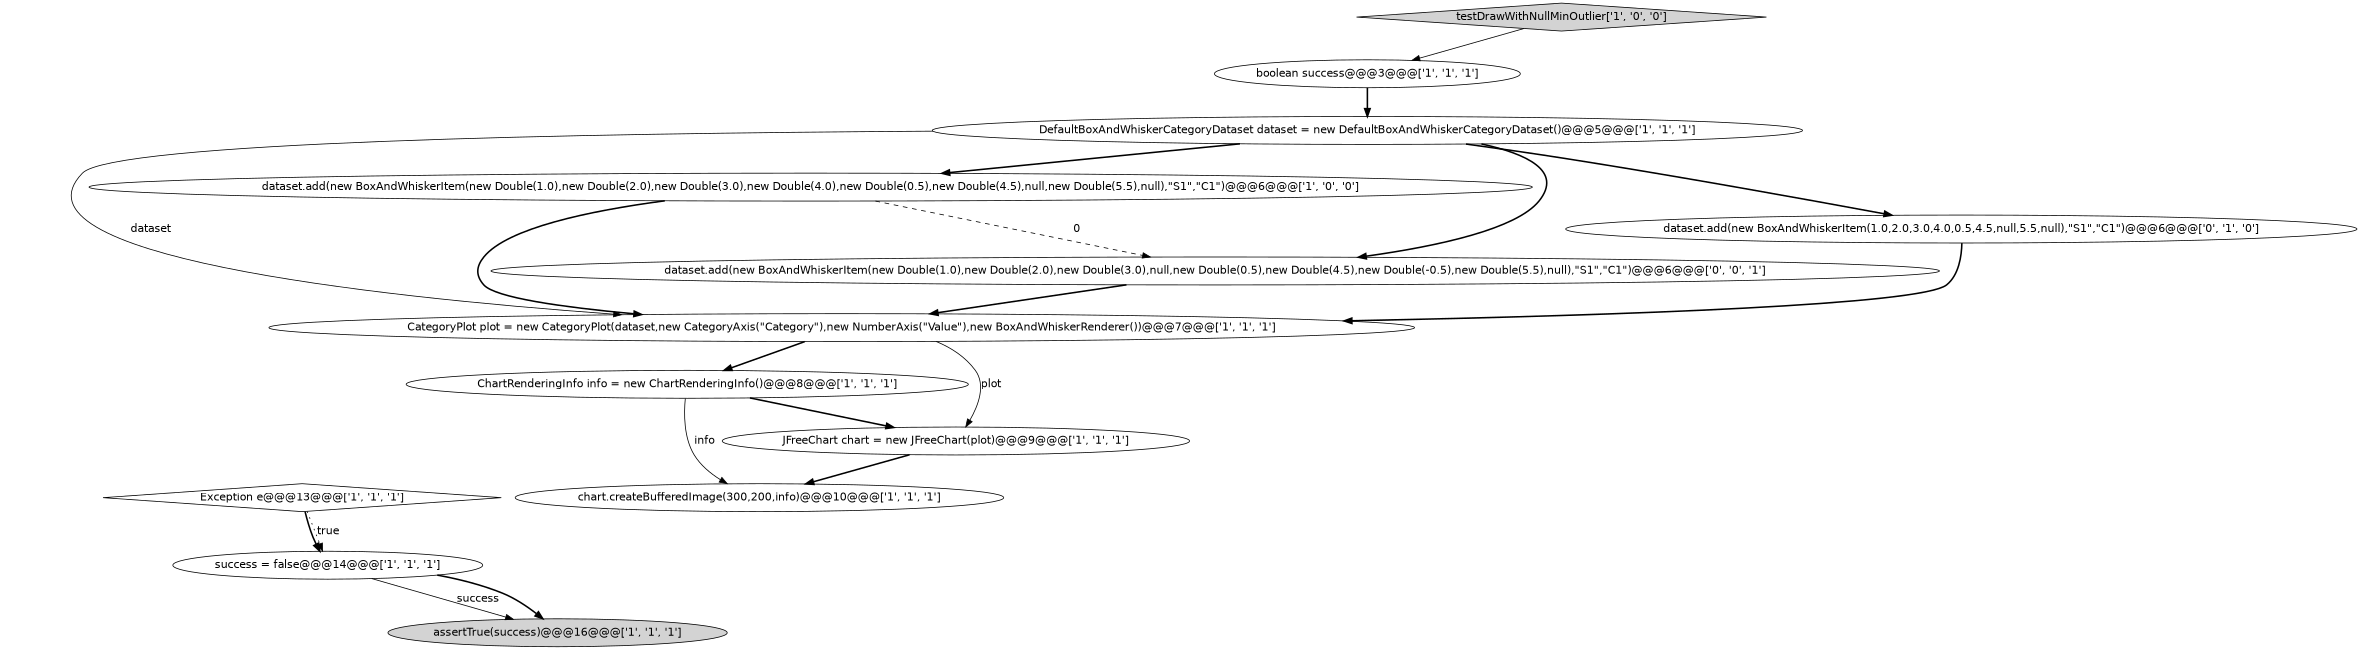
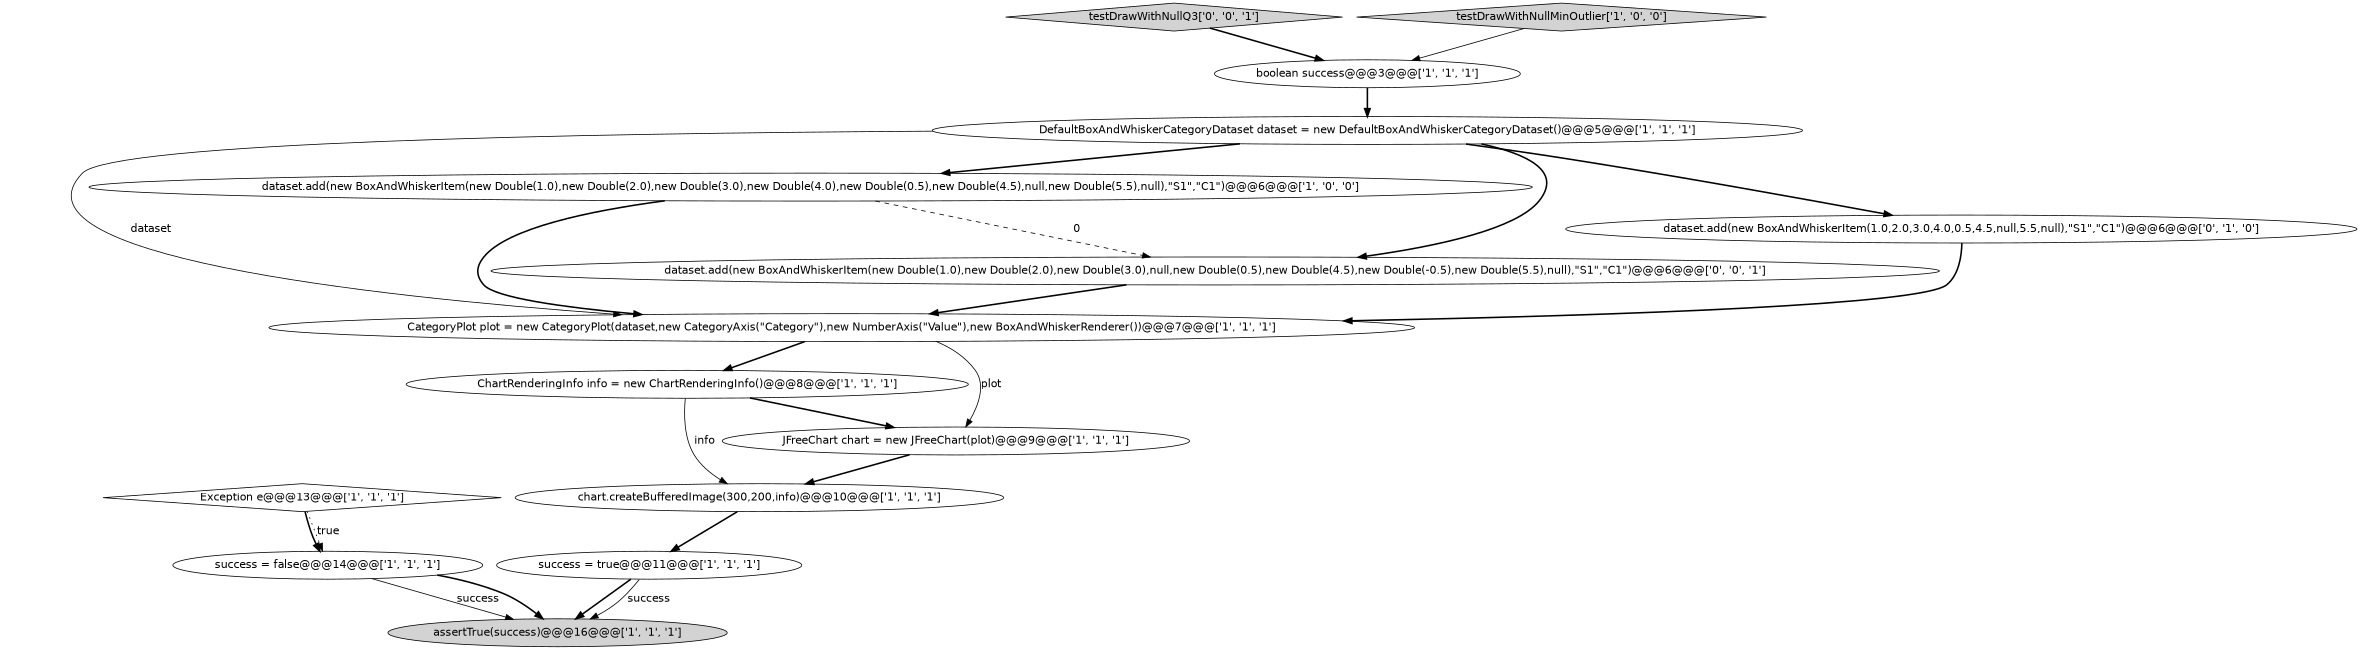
node "testDrawWithNullQ3['0', '0', '1']": added
node "success = true@@@11@@@['1', '1', '1']": added
